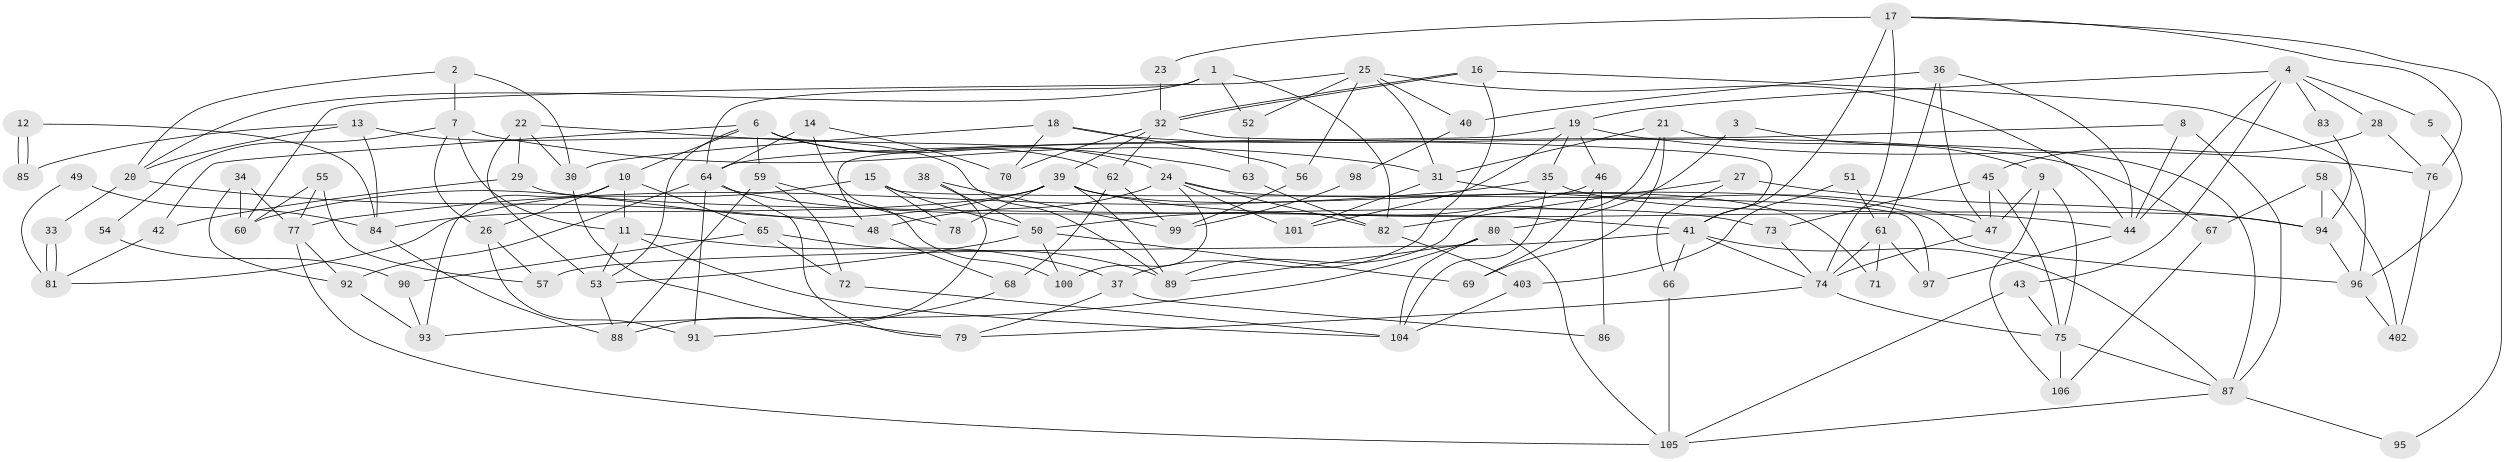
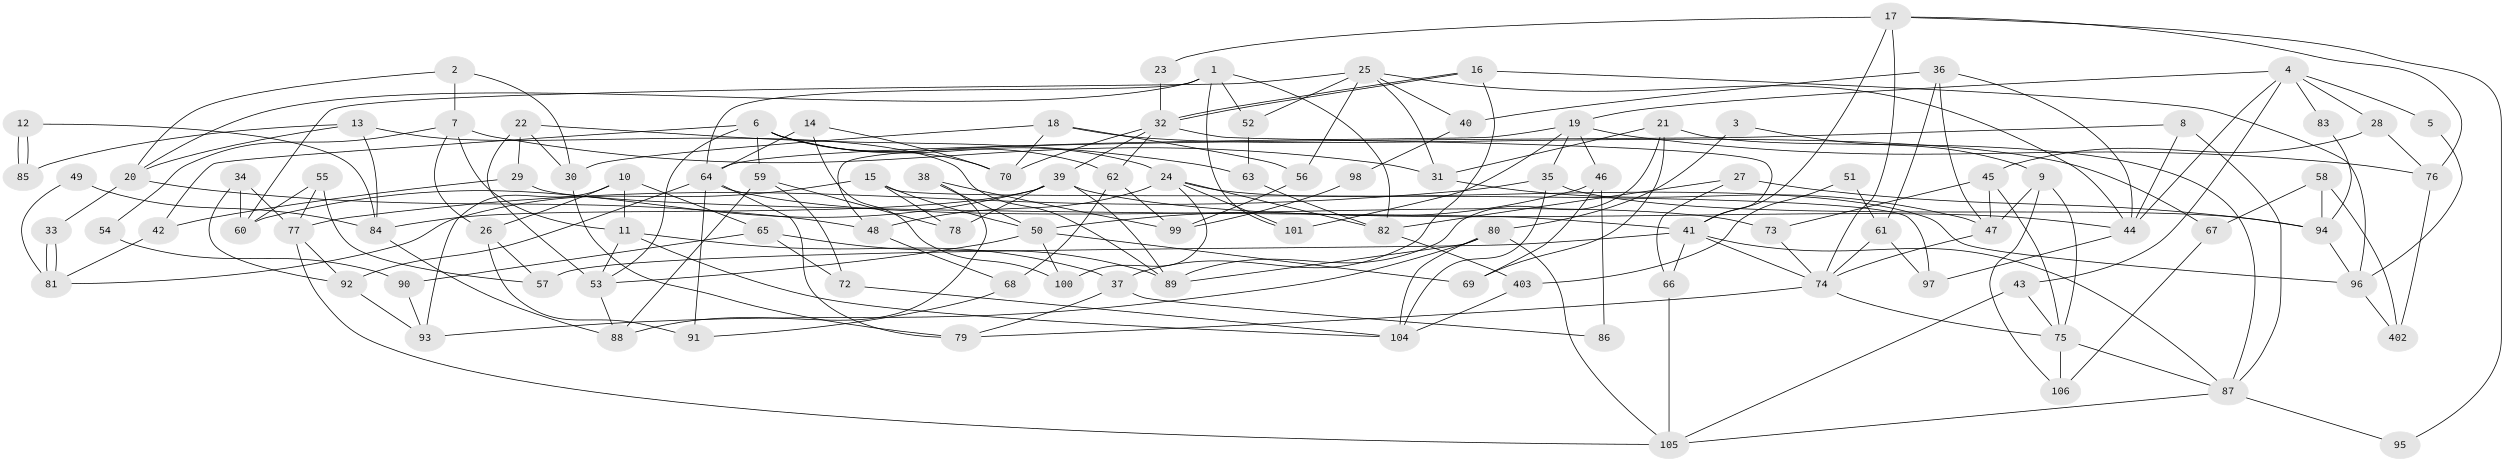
edge "6" -- "10": now "6" -- "70"
edge "31" -- "101": now "1" -- "101"
node "71": removed
